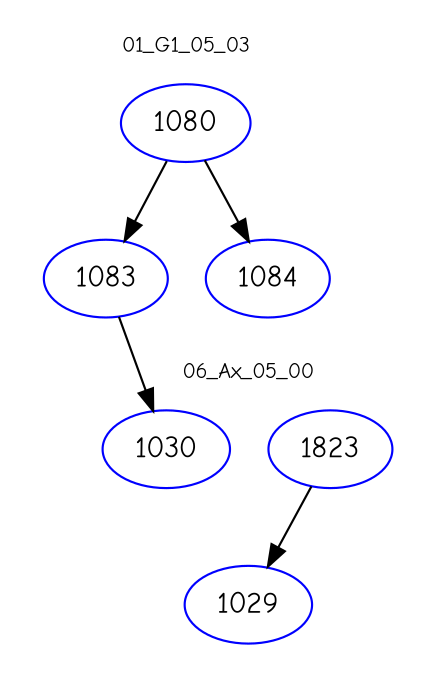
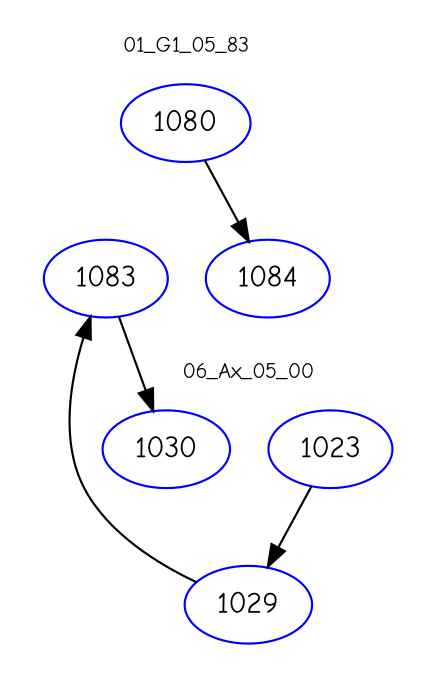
cluster "01_G1_05_03": label "01_G1_05_03" -> "01_G1_05_83"
edge "1080" -> "1083": now "1029" -> "1083"
node "1823": label "1823" -> "1023"
